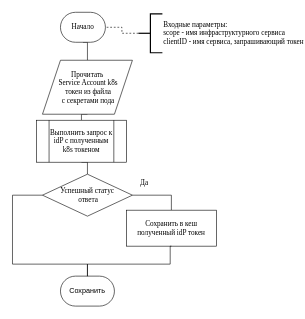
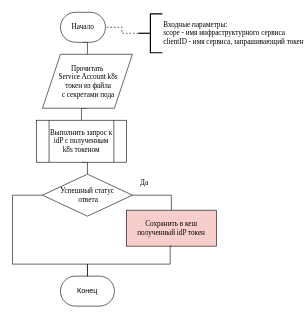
node "Прочитать Service Account k8s токен из файла с секретами пода": moved (87, 87) -> (87, 81)
node "Сохранить в кеш полученный idP токен": fillcolor #ffffff -> #f8cecc
node "Сохранить": label "Сохранить" -> "Конец"
